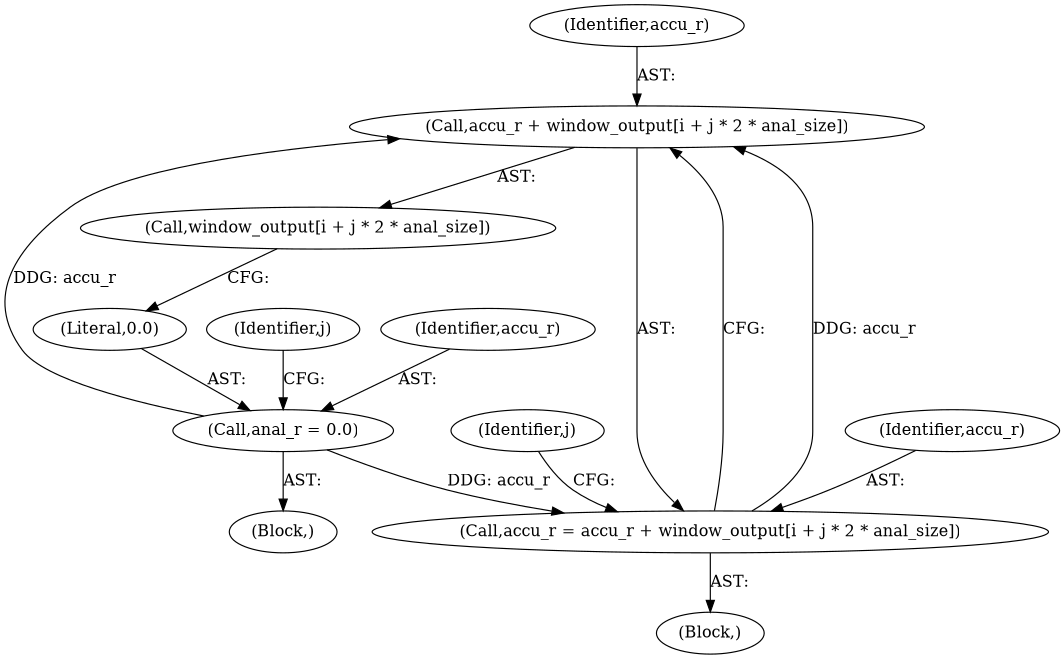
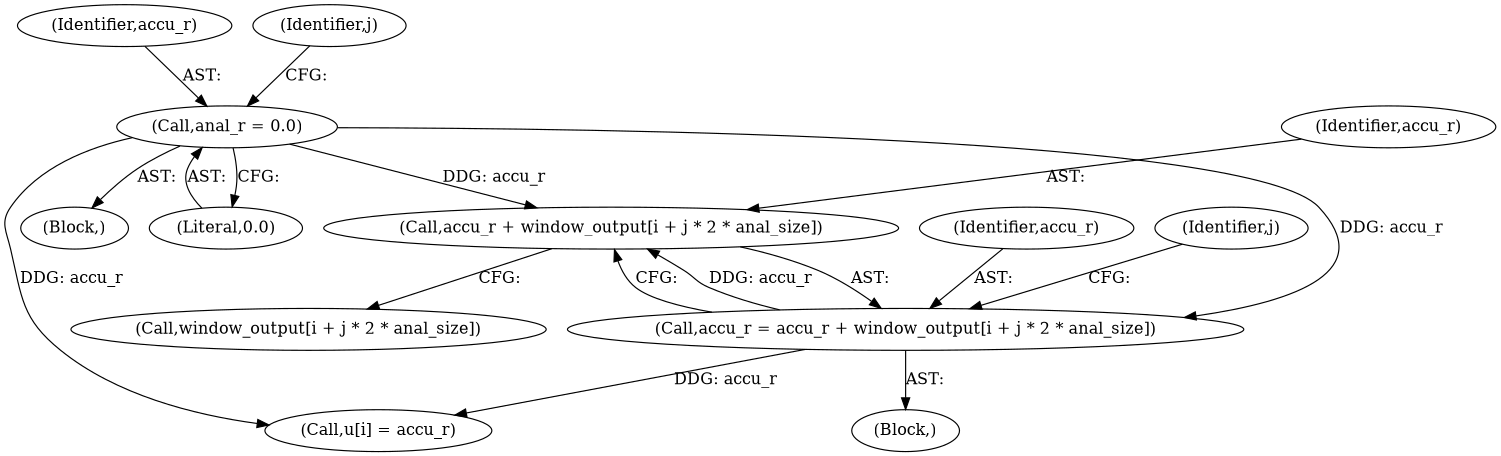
edge "(Call,accu_r + window_output[i + j * 2 * anal_size])" -> "(Call,window_output[i + j * 2 * anal_size])": label "AST: " -> "CFG: "
edge "(Call,window_output[i + j * 2 * anal_size])" -> "(Literal,0.0)": now "(Call,anal_r = 0.0)" -> "(Literal,0.0)"
node "(Call,u[i] = accu_r)": added
